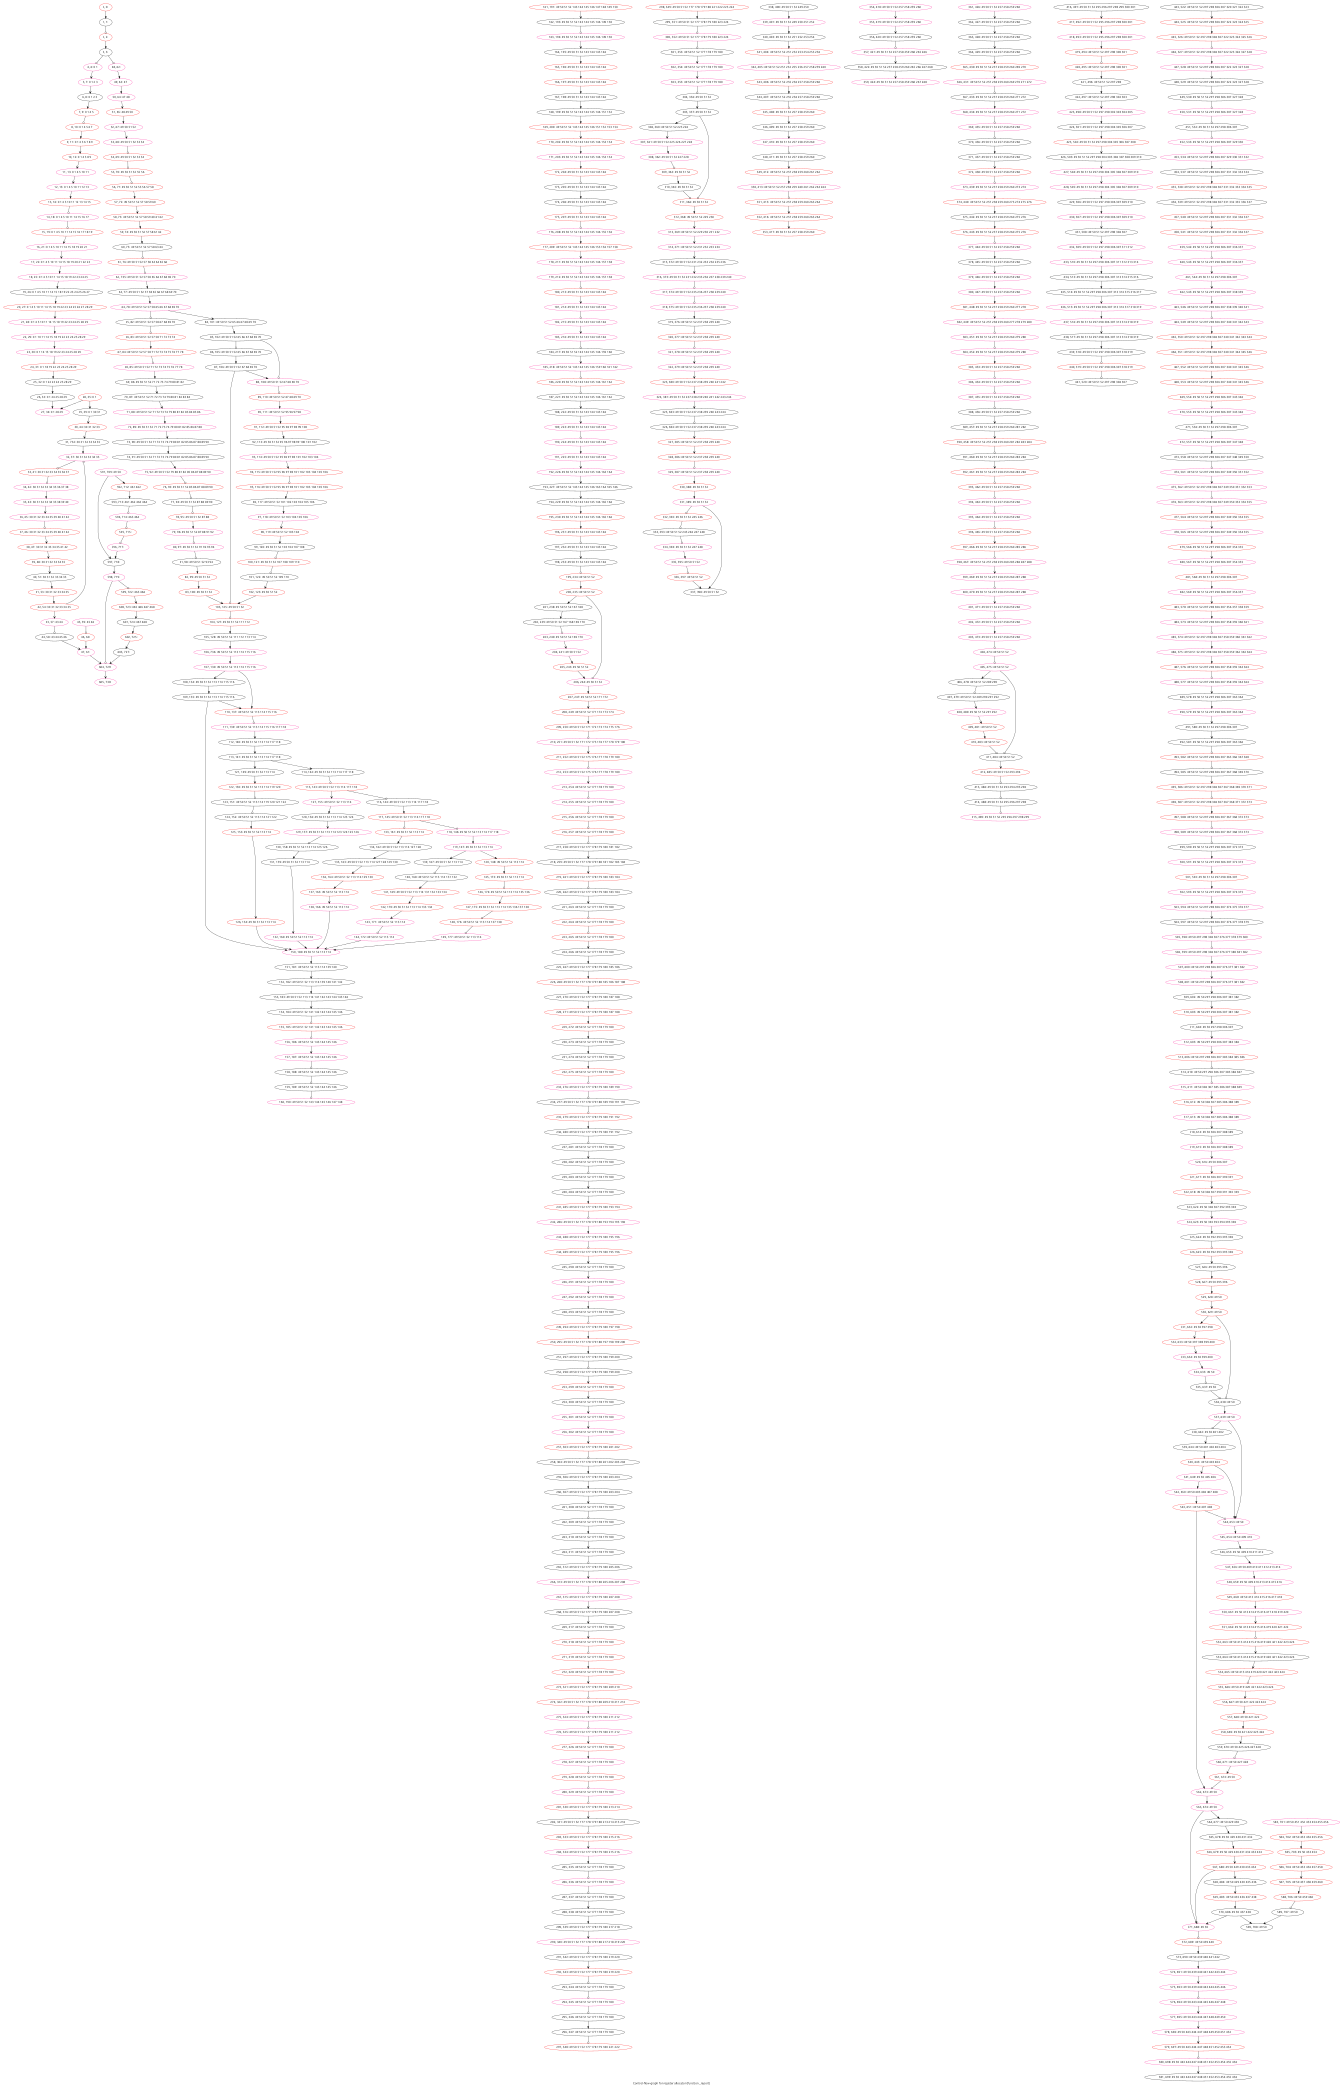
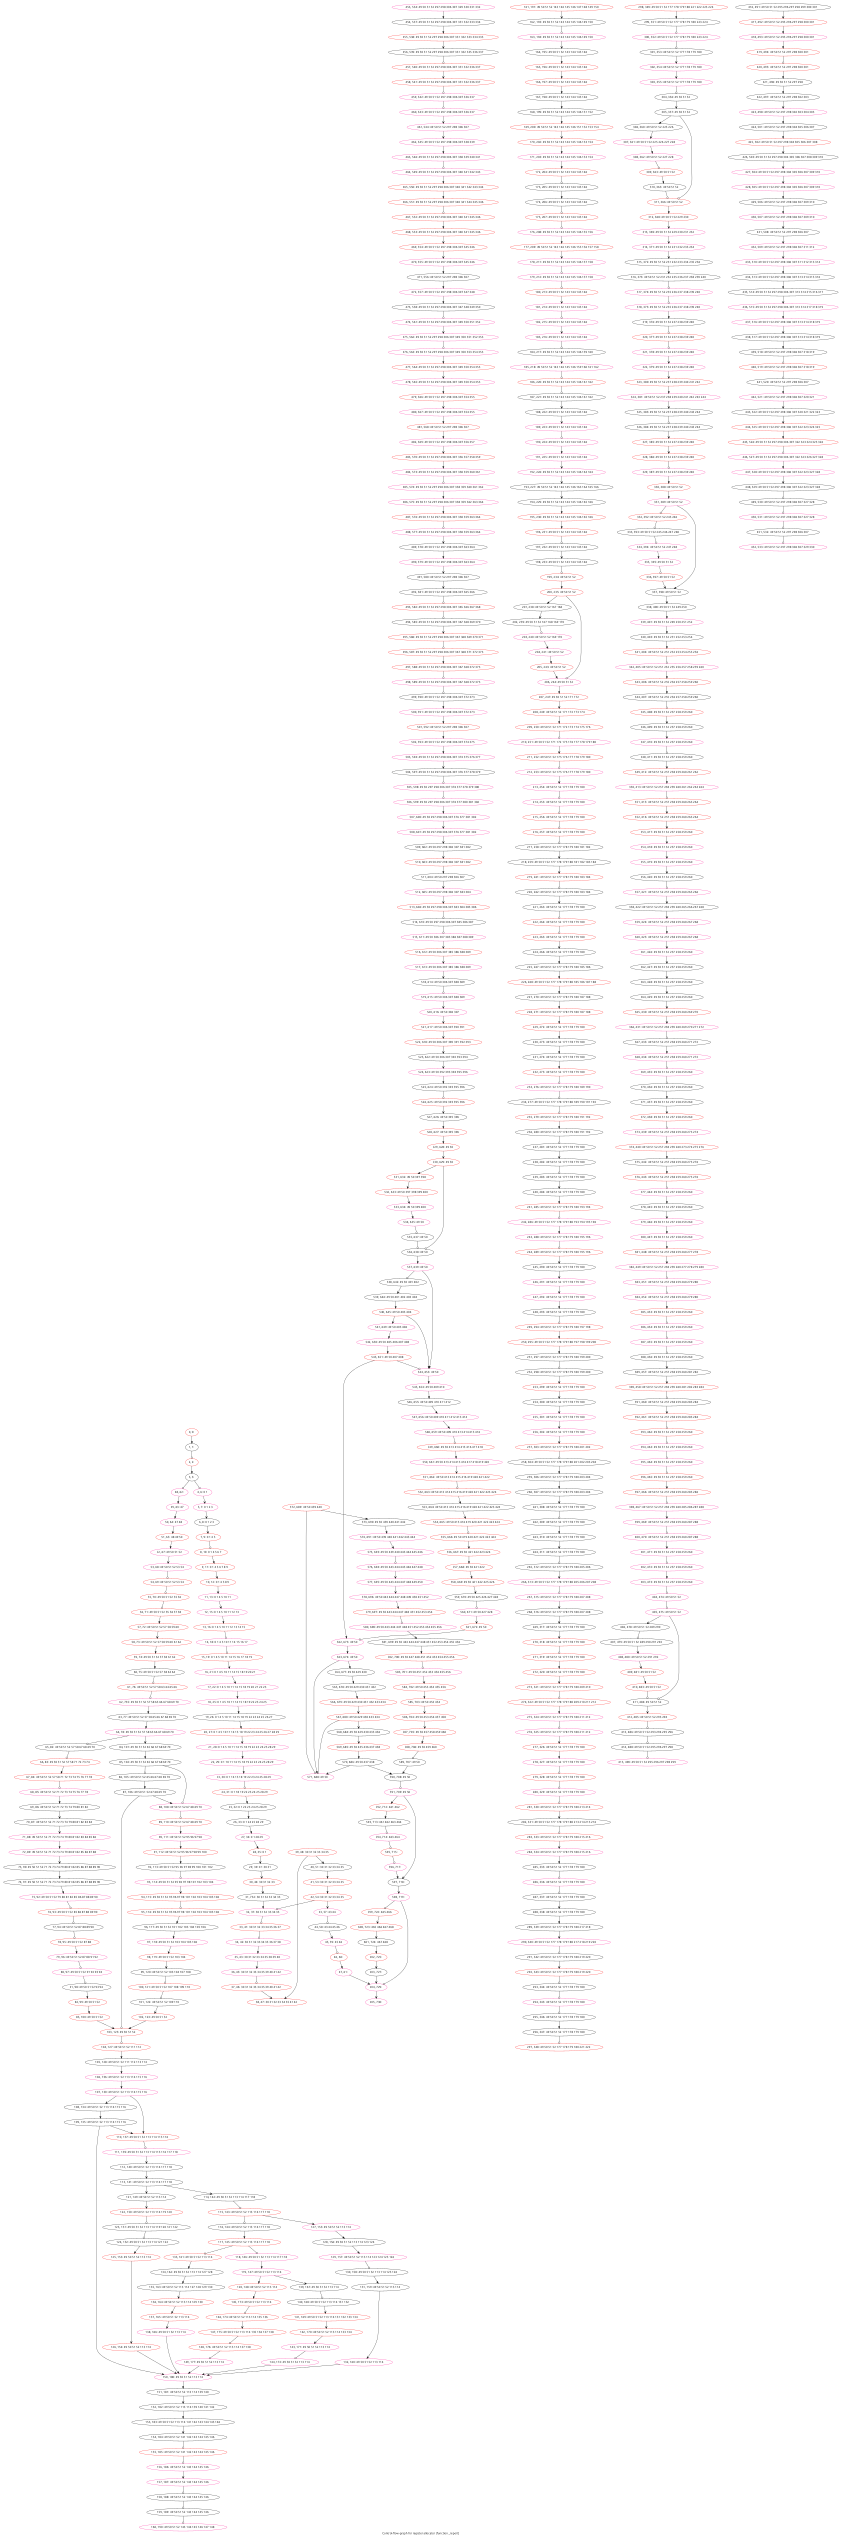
edge "452, 533: 49 50 51 52 297 298 306 307 329 330" -> "453, 534: 49 50 51 52 297 298 306 307 329 330 331 332": removed
node "316, 373: 49 50 51 52 231 232 235 236 237 238 239 240": color deeppink -> black
node "442, 521: 49 50 51 52 297 298 306 307 320 321": added
edge "28, 35: 0 1" -> "27, 34: 0 1 28 29": reversed
edge "38, 47: 30 31 32 33 34 35 41 42" -> "39, 48: 30 31 32 33 34 35": reversed
edge "337, 398: 49 50 51 52" -> "338, 400: 49 50 51 52 249 250": added
edge "44, 58: 43 44 45 46" -> "47, 61:": now "44, 58: 43 44 45 46" -> "45, 59: 45 46"
edge "353, 417: 49 50 51 52 257 258 259 260" -> "354, 418: 49 50 51 52 257 258 259 260": added
node "360, 425: 49 50 51 52 257 258 259 260 267 268": added
node "582, 700: 49 50 447 448 451 452 453 454 455 456": added
edge "590, 708: 49 50" -> "591, 709: 49 50": added
edge "571, 688: 49 50" -> "572, 689: 49 50 439 440": reversed
